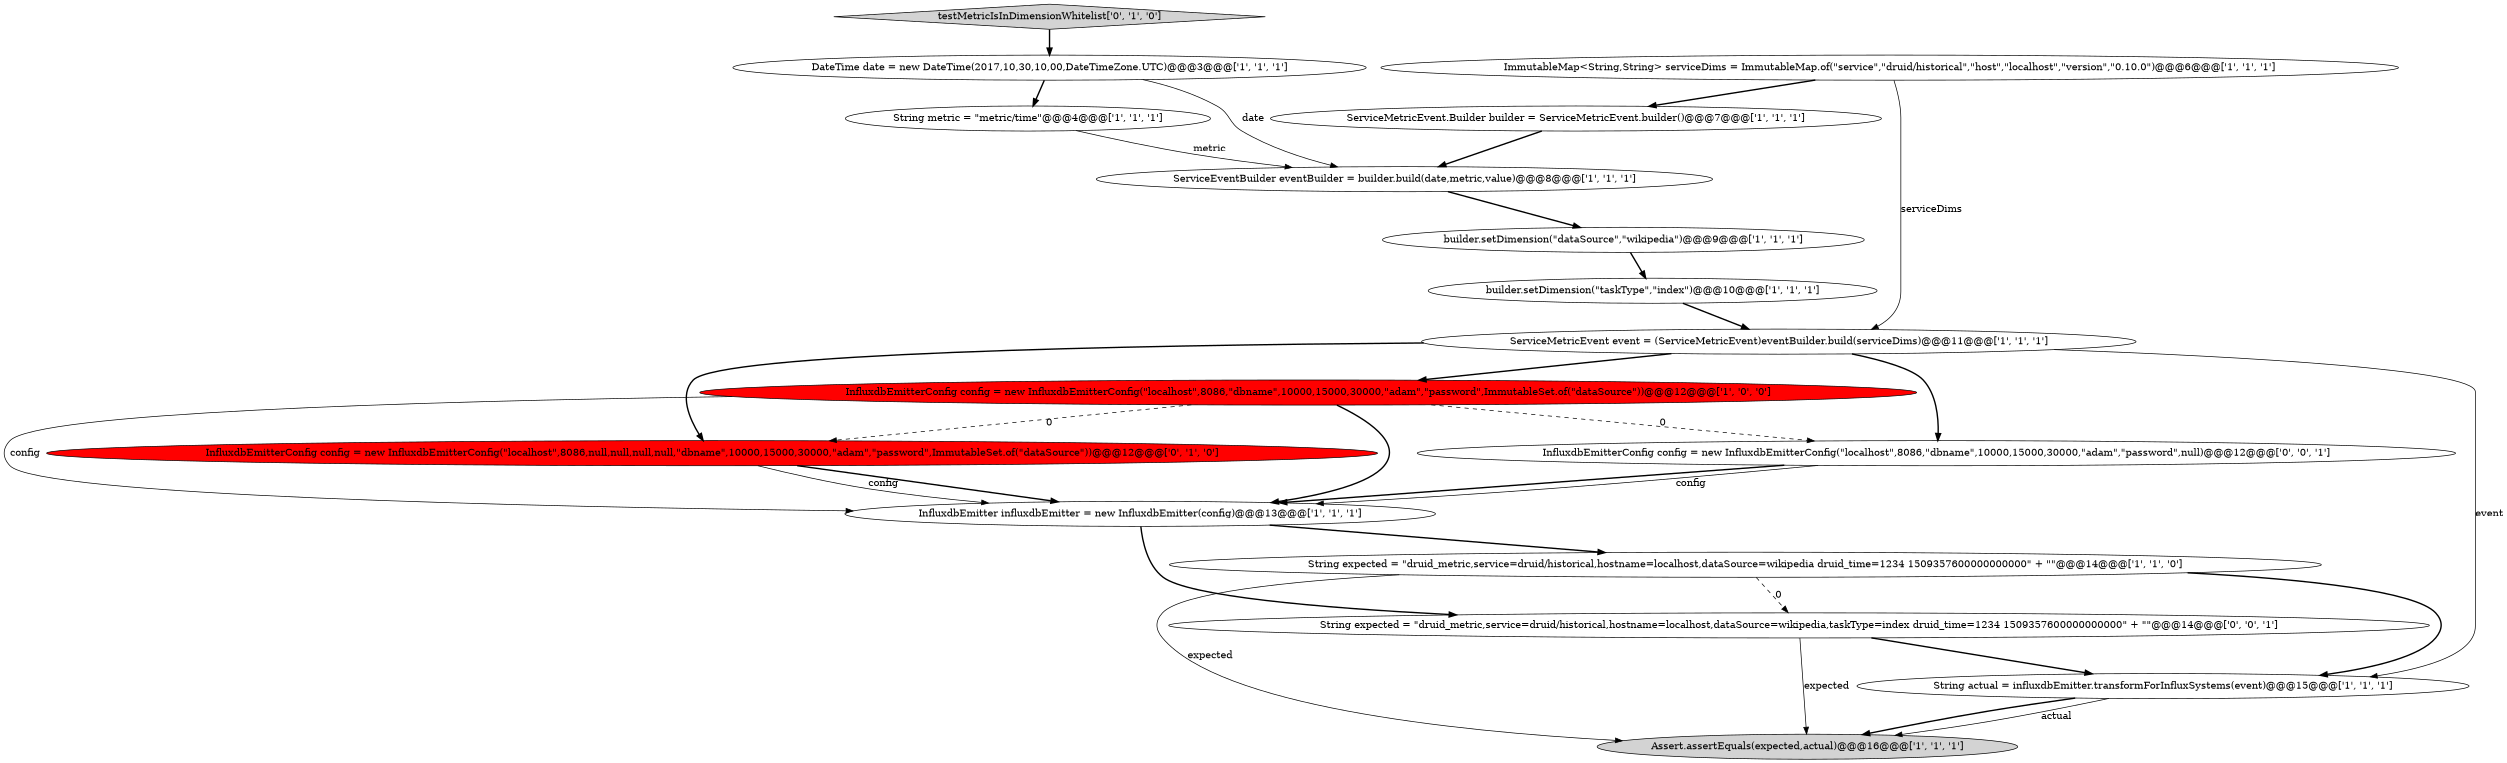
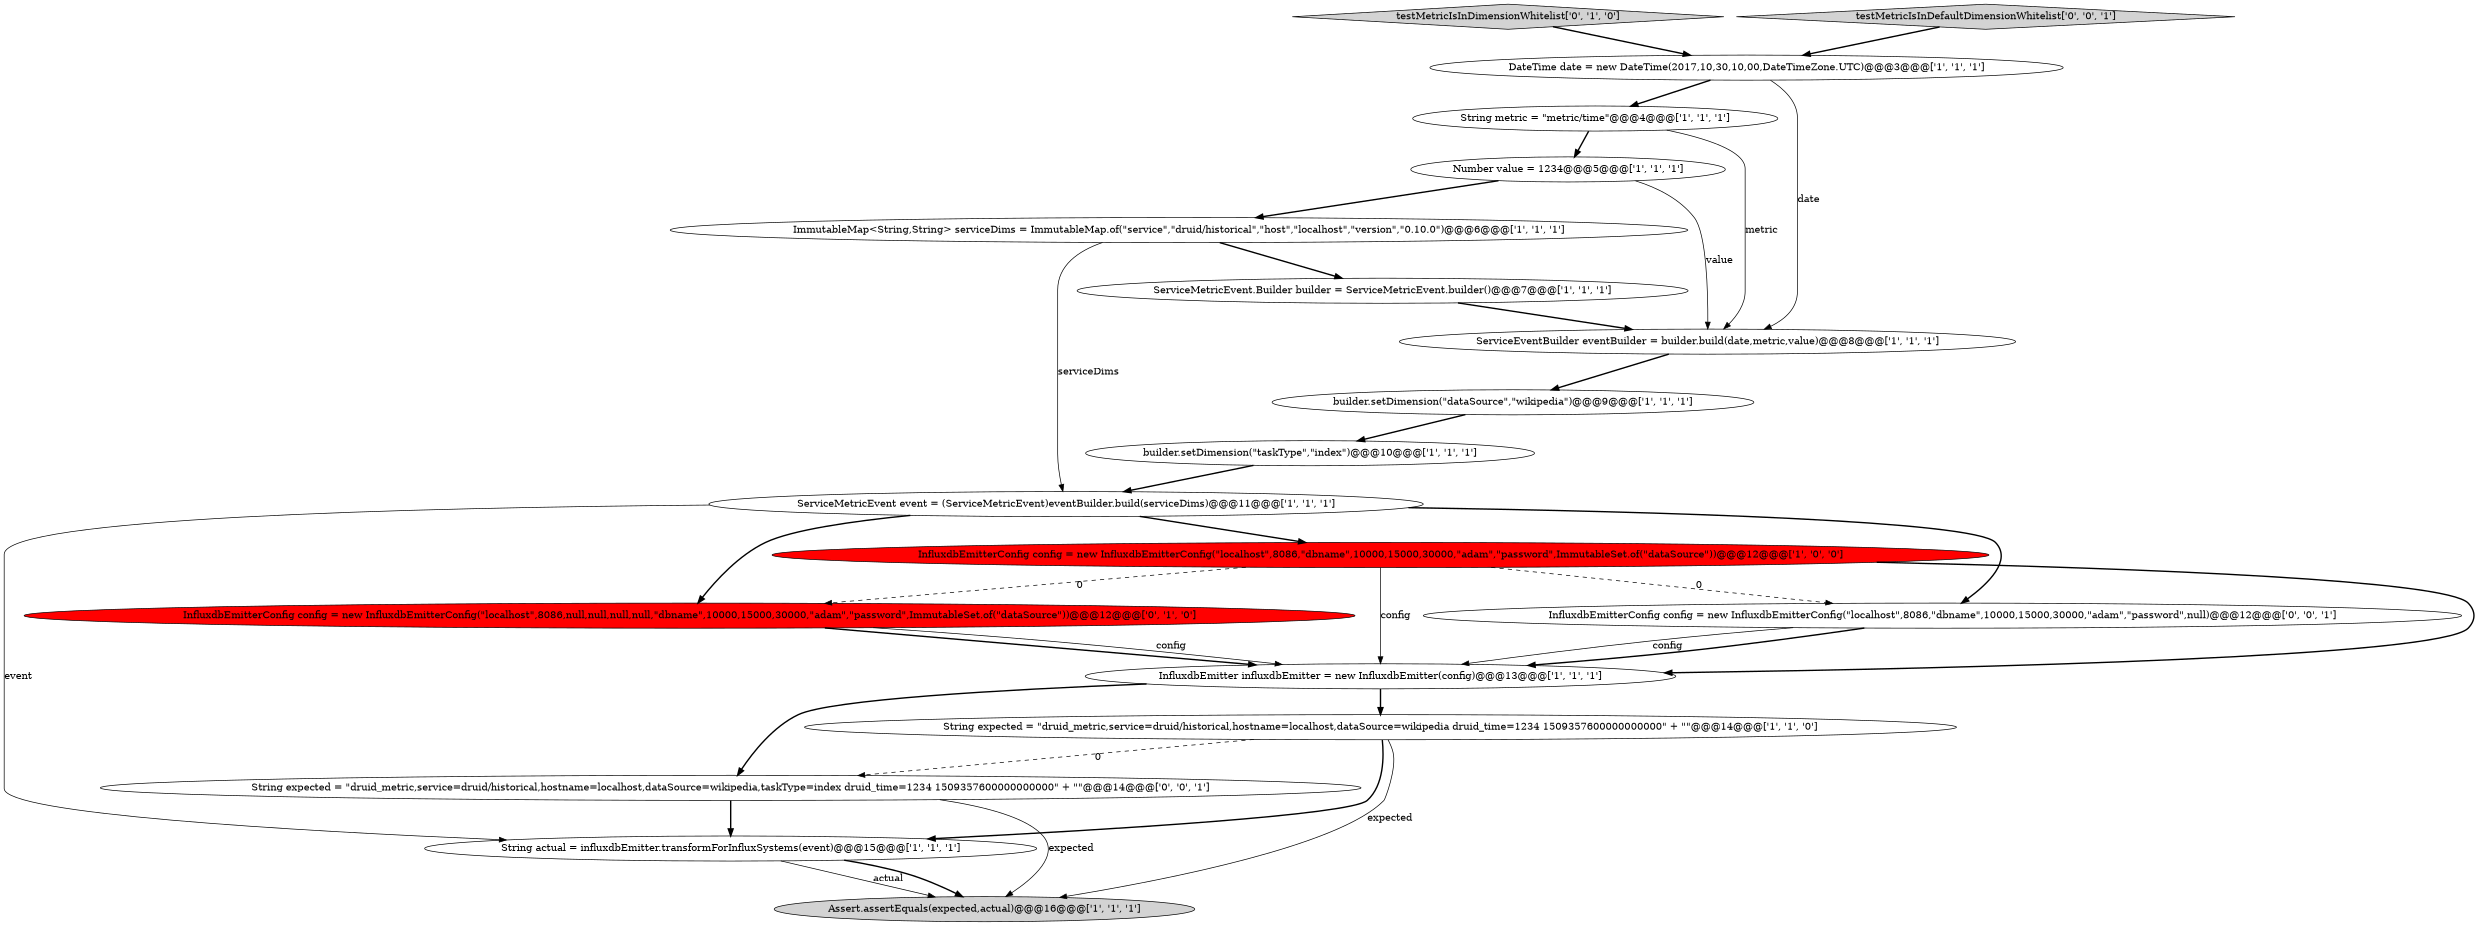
node "testMetricIsInDefaultDimensionWhitelist['0', '0', '1']": added
node "Number value = 1234@@@5@@@['1', '1', '1']": added
